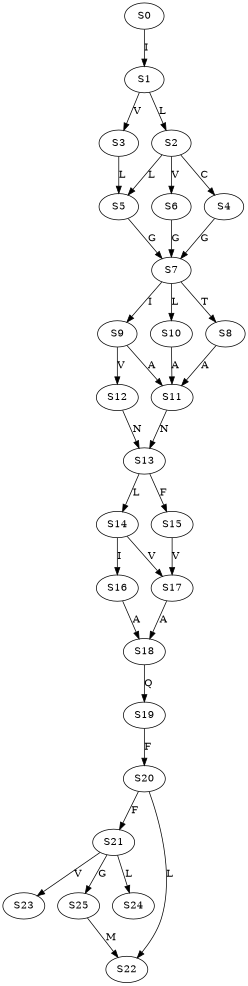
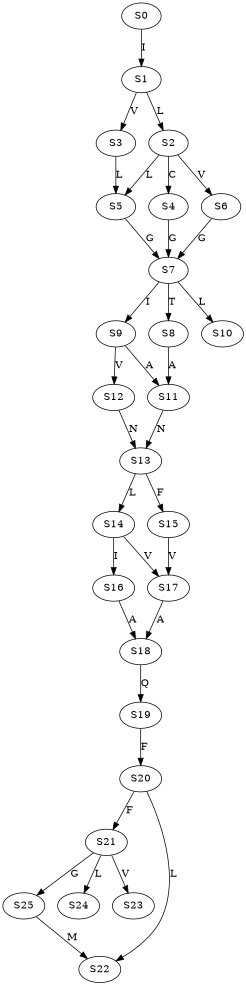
edge "S10" -> "S11": removed, label "A"
